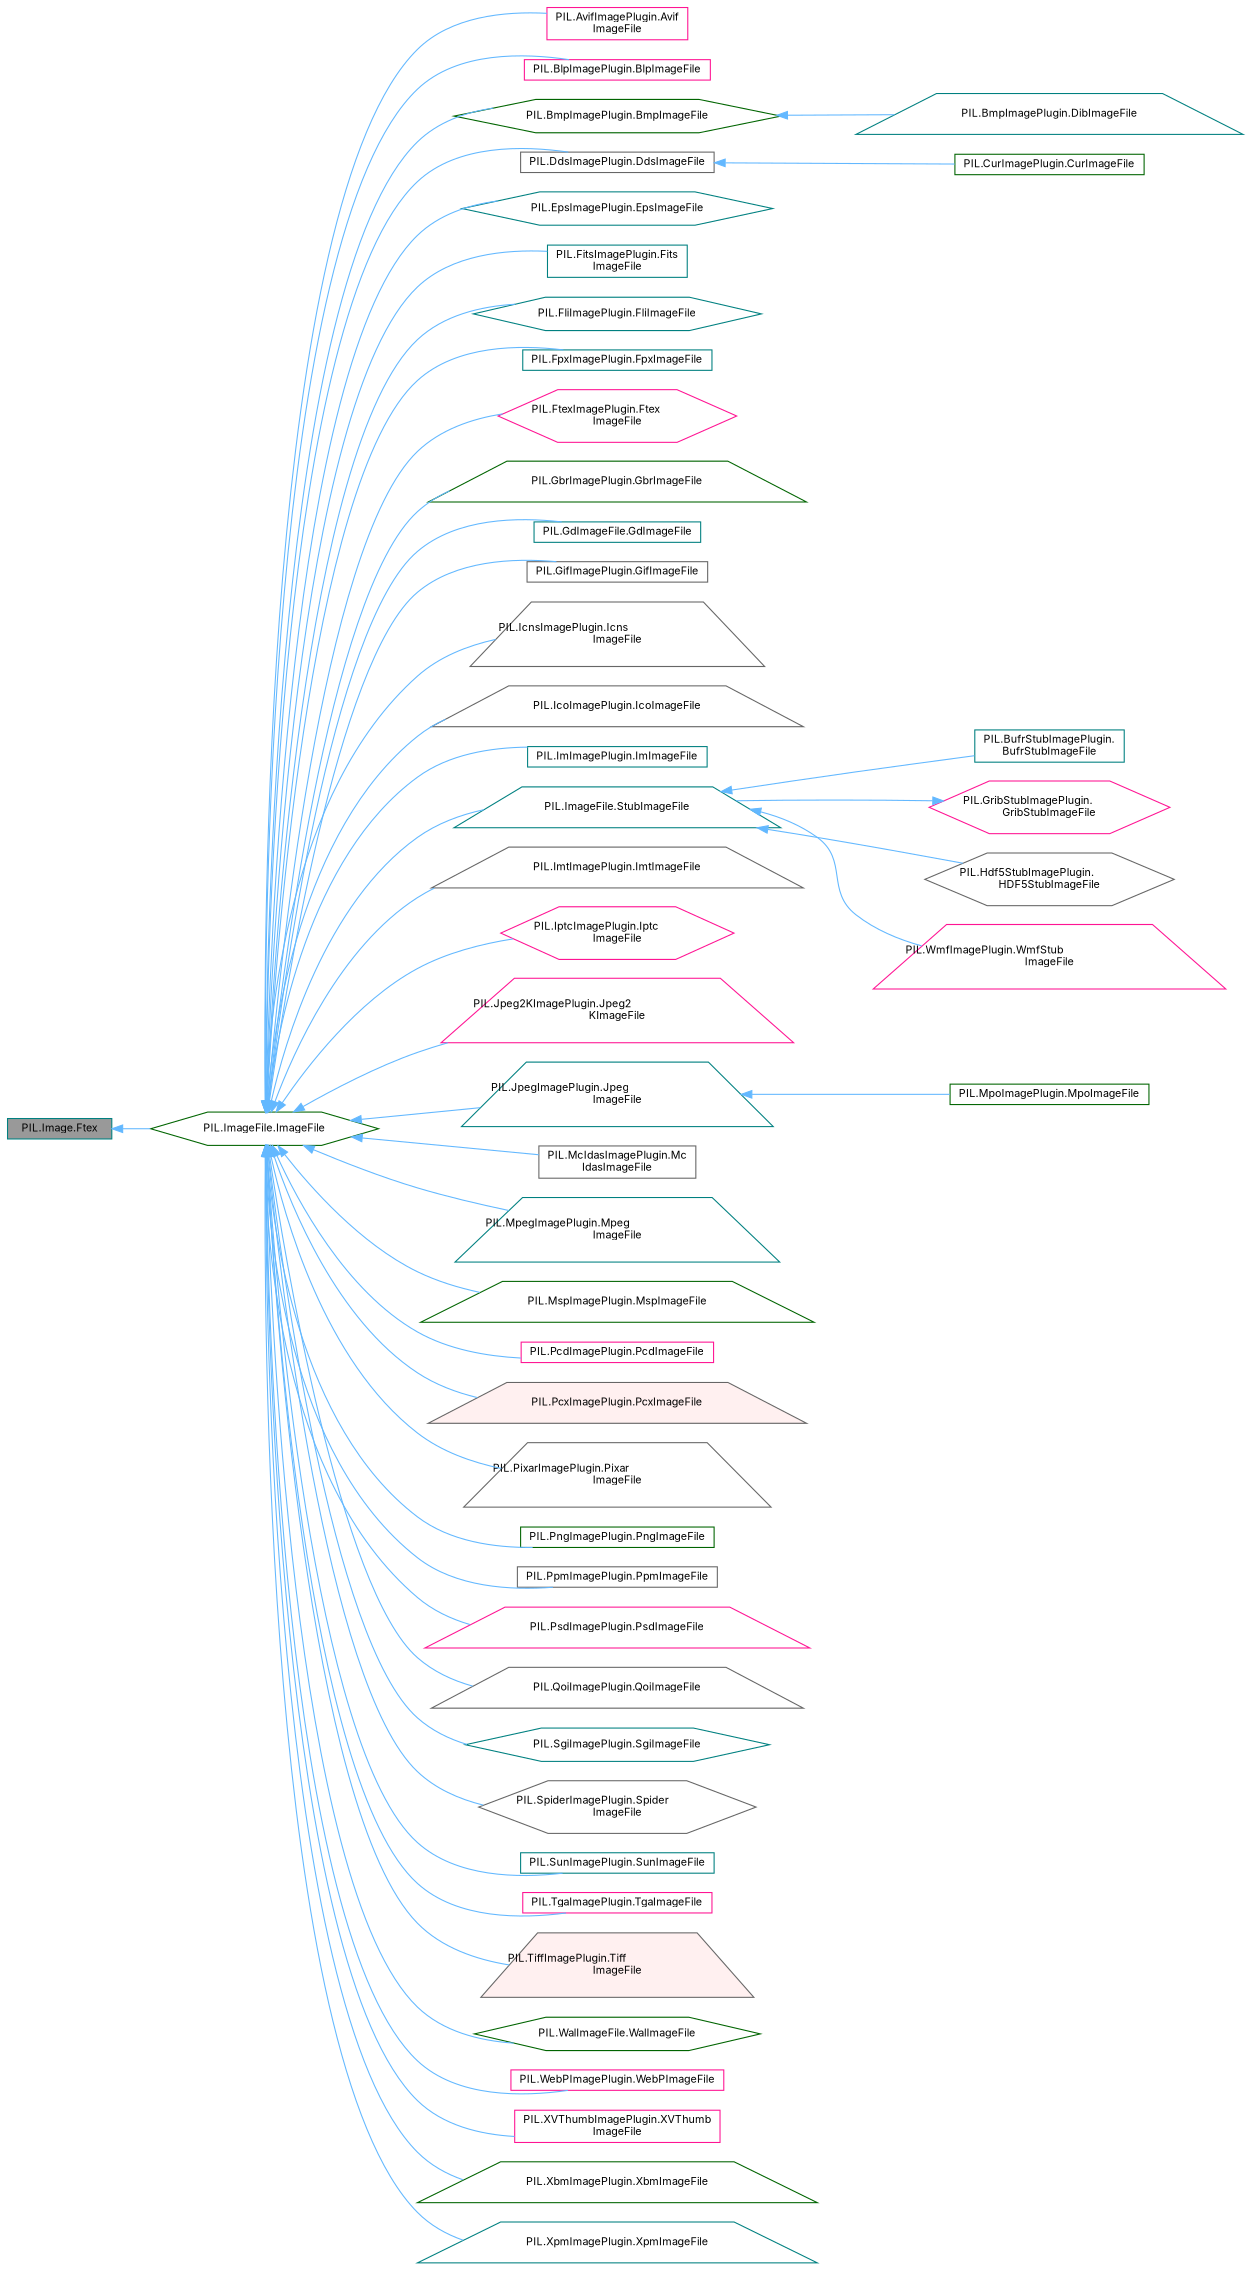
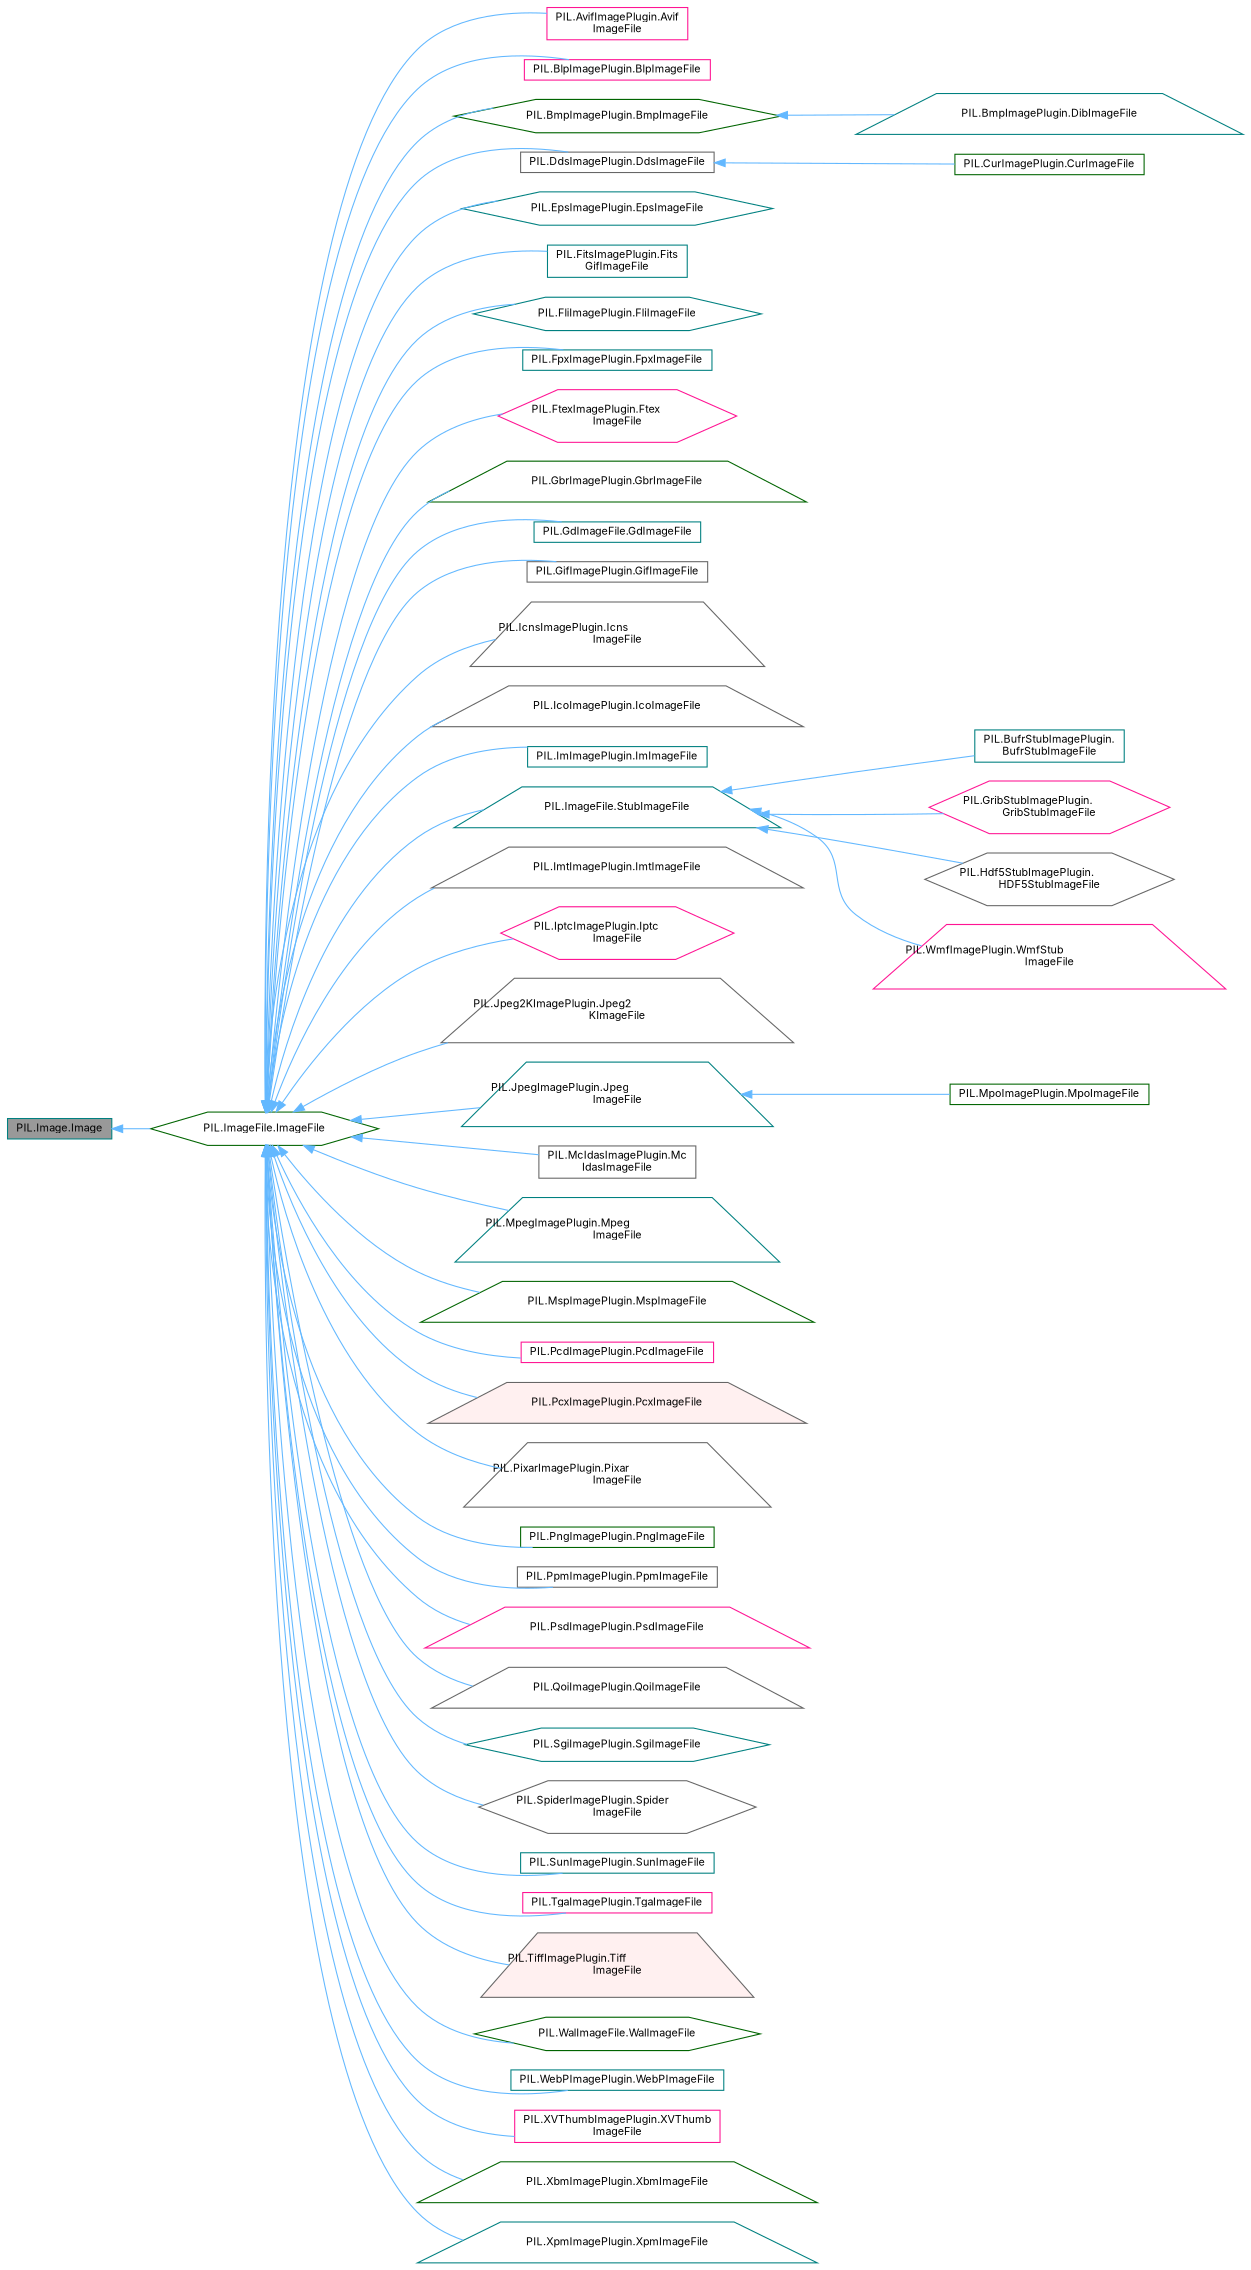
node "PIL.FitsImagePlugin.Fits ImageFile": label "PIL.FitsImagePlugin.Fits ImageFile" -> "PIL.FitsImagePlugin.Fits GifImageFile"
edge "PIL.ImageFile.StubImageFile" -> "PIL.GribStubImagePlugin. GribStubImageFile": reversed
node "PIL.Jpeg2KImagePlugin.Jpeg2 KImageFile": color deeppink -> gray40
node "PIL.Image.Ftex": label "PIL.Image.Ftex" -> "PIL.Image.Image"
node "PIL.WebPImagePlugin.WebPImageFile": color deeppink -> teal
